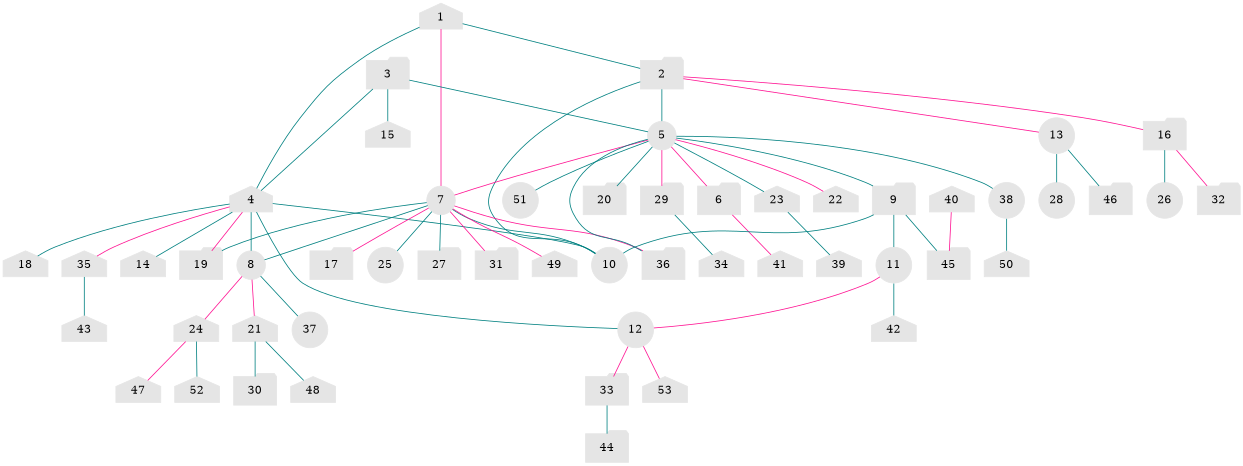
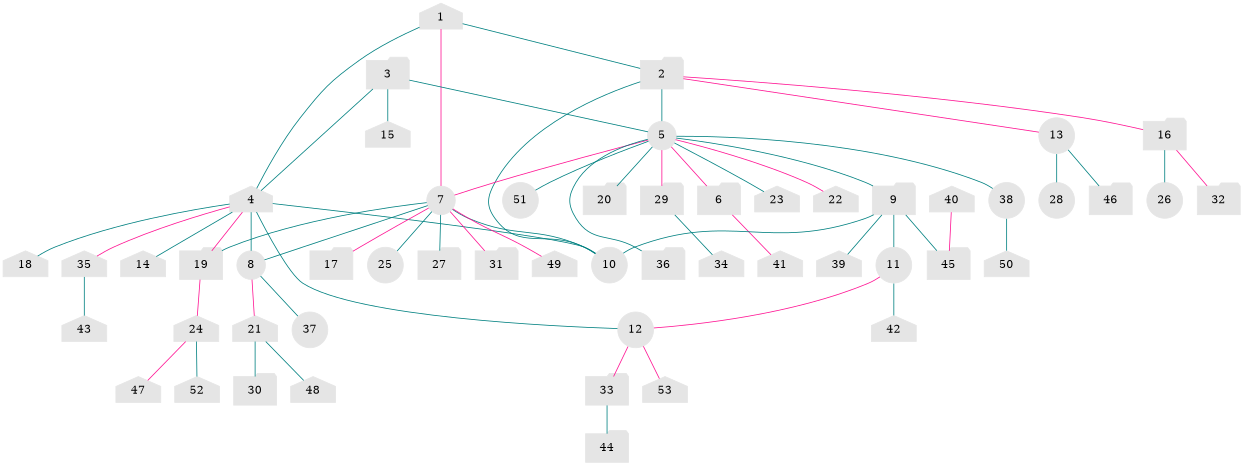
edge "7" -- "36": removed
edge "23" -- "39": now "9" -- "39"
edge "8" -- "24": now "19" -- "24"
